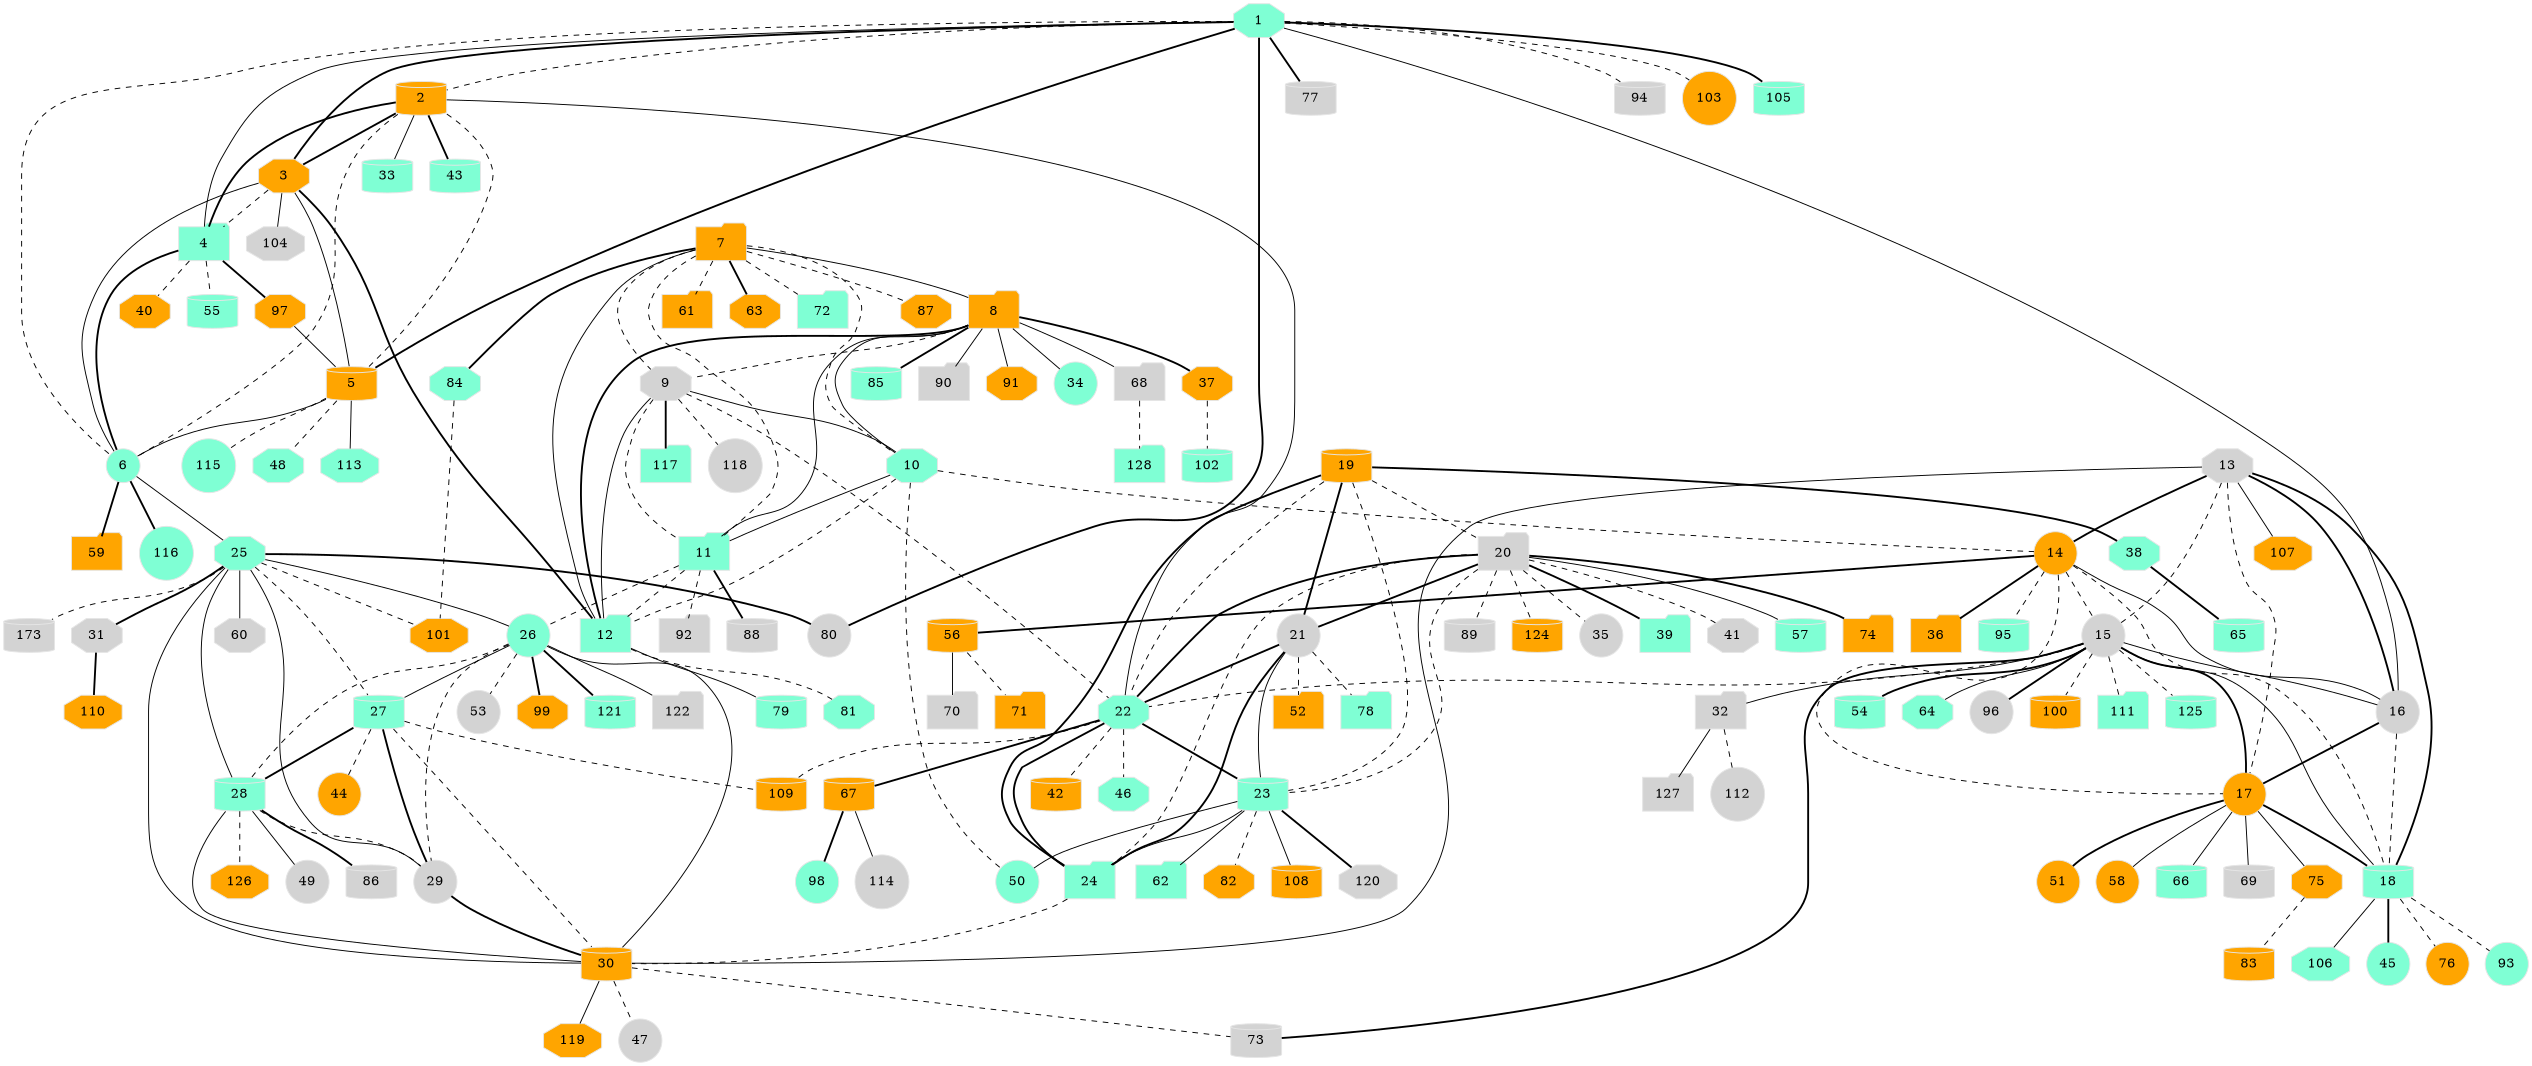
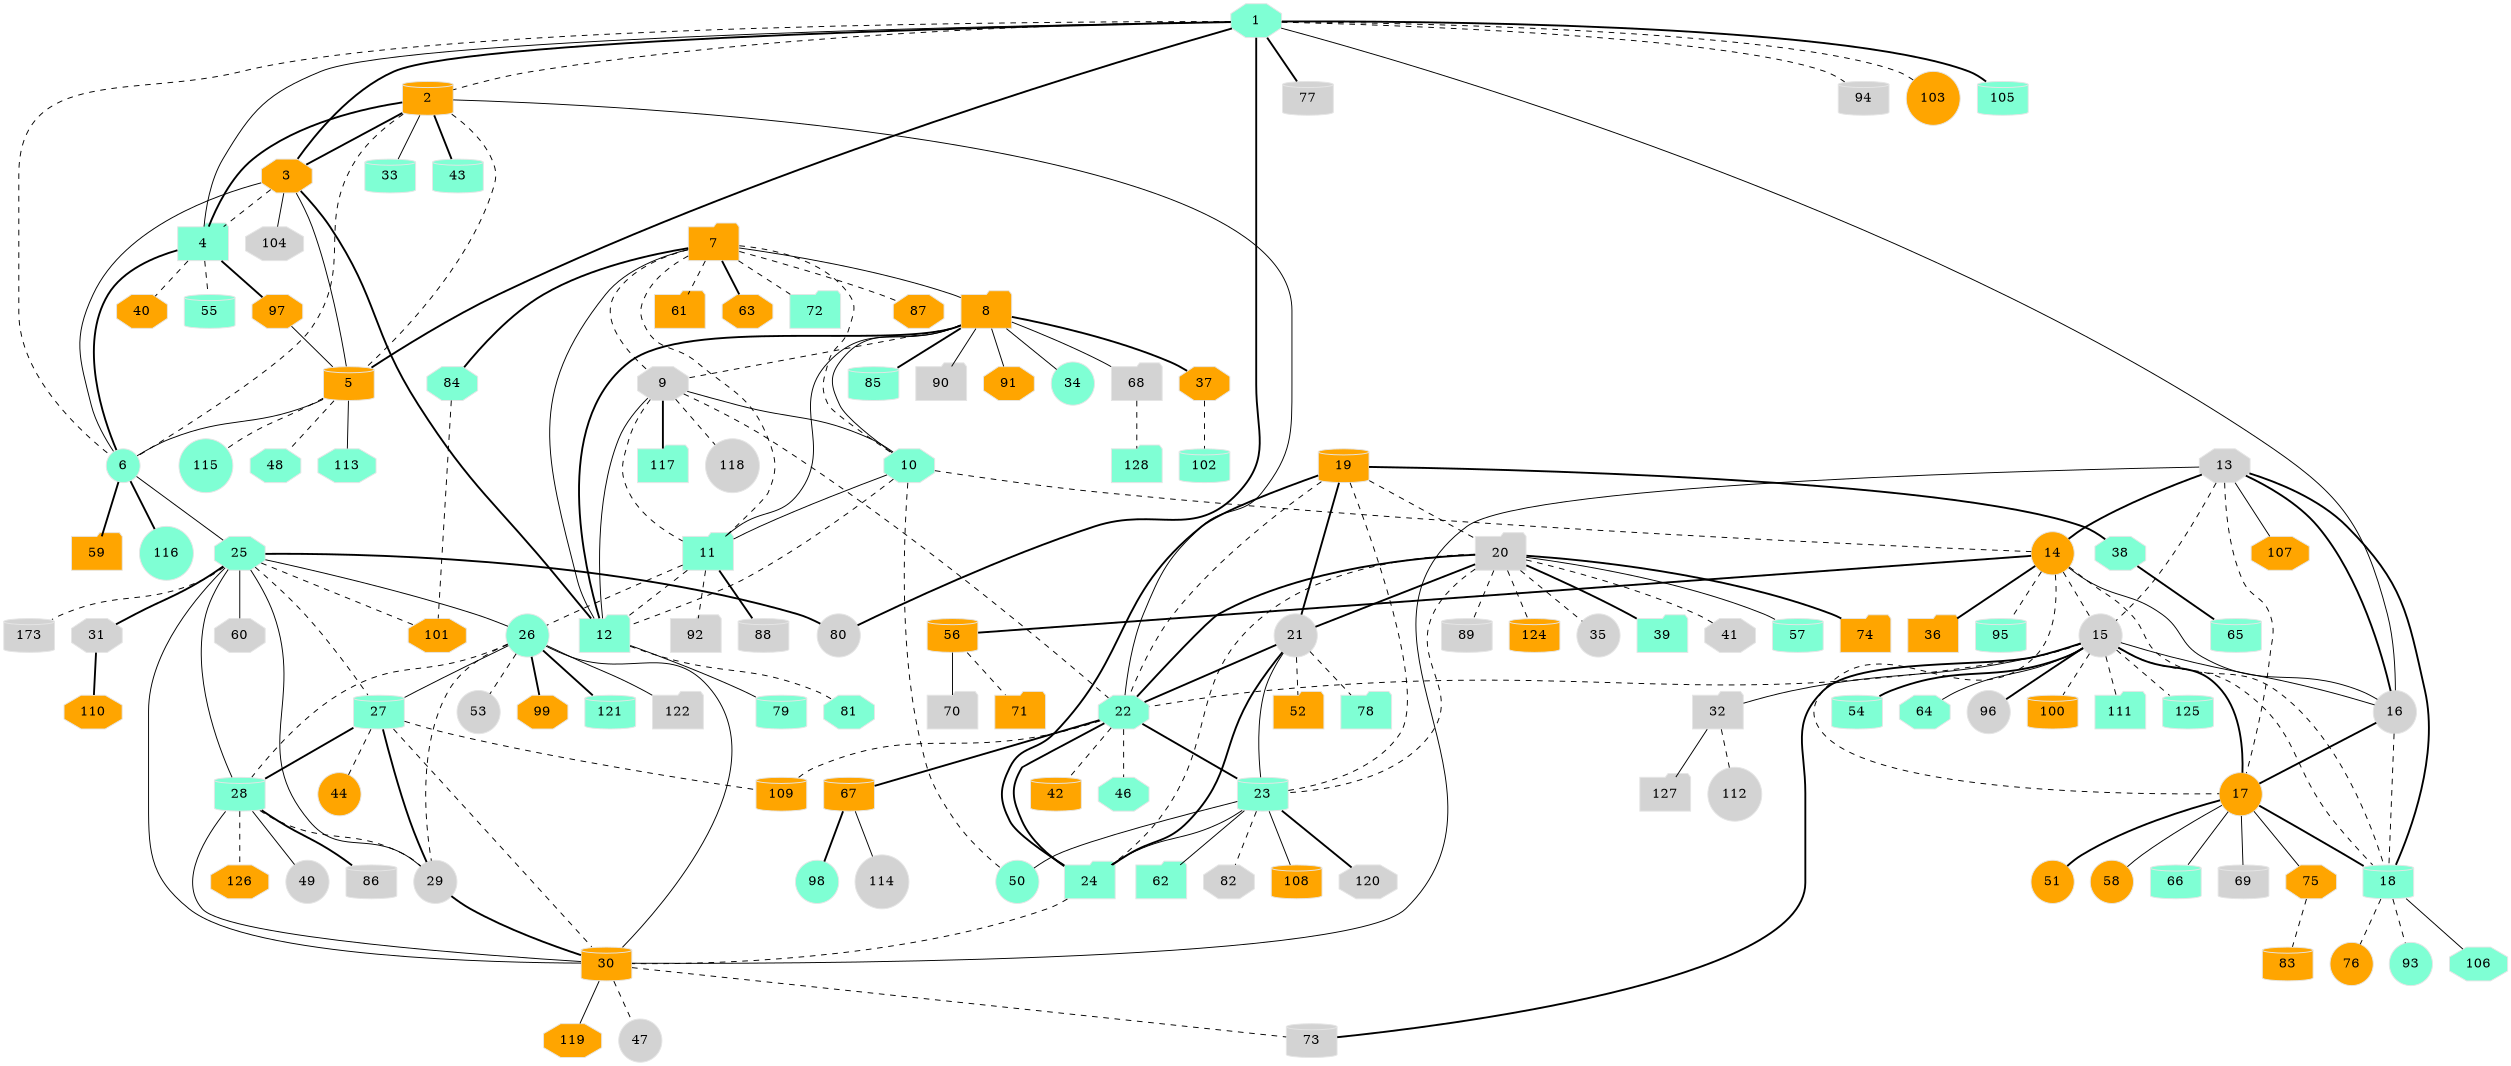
edge "15" -- "18": style solid -> dashed
node "82": fillcolor orange -> lightgrey
node "45": removed
